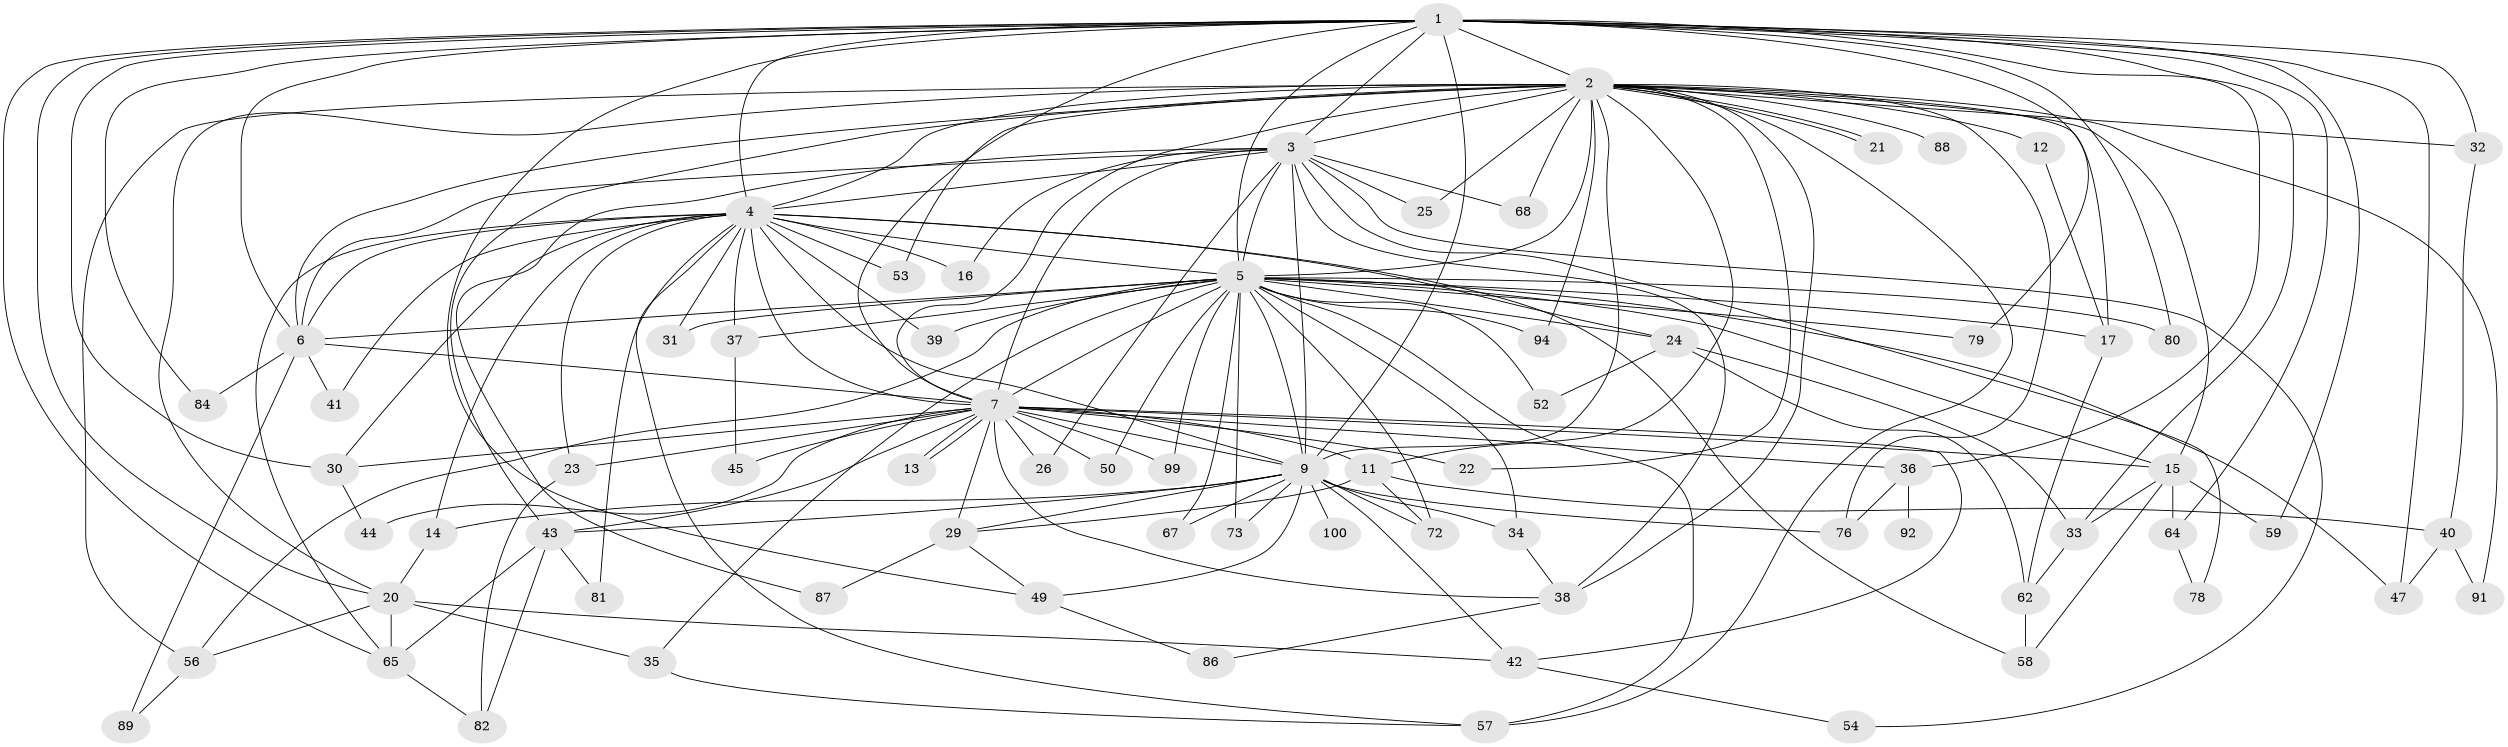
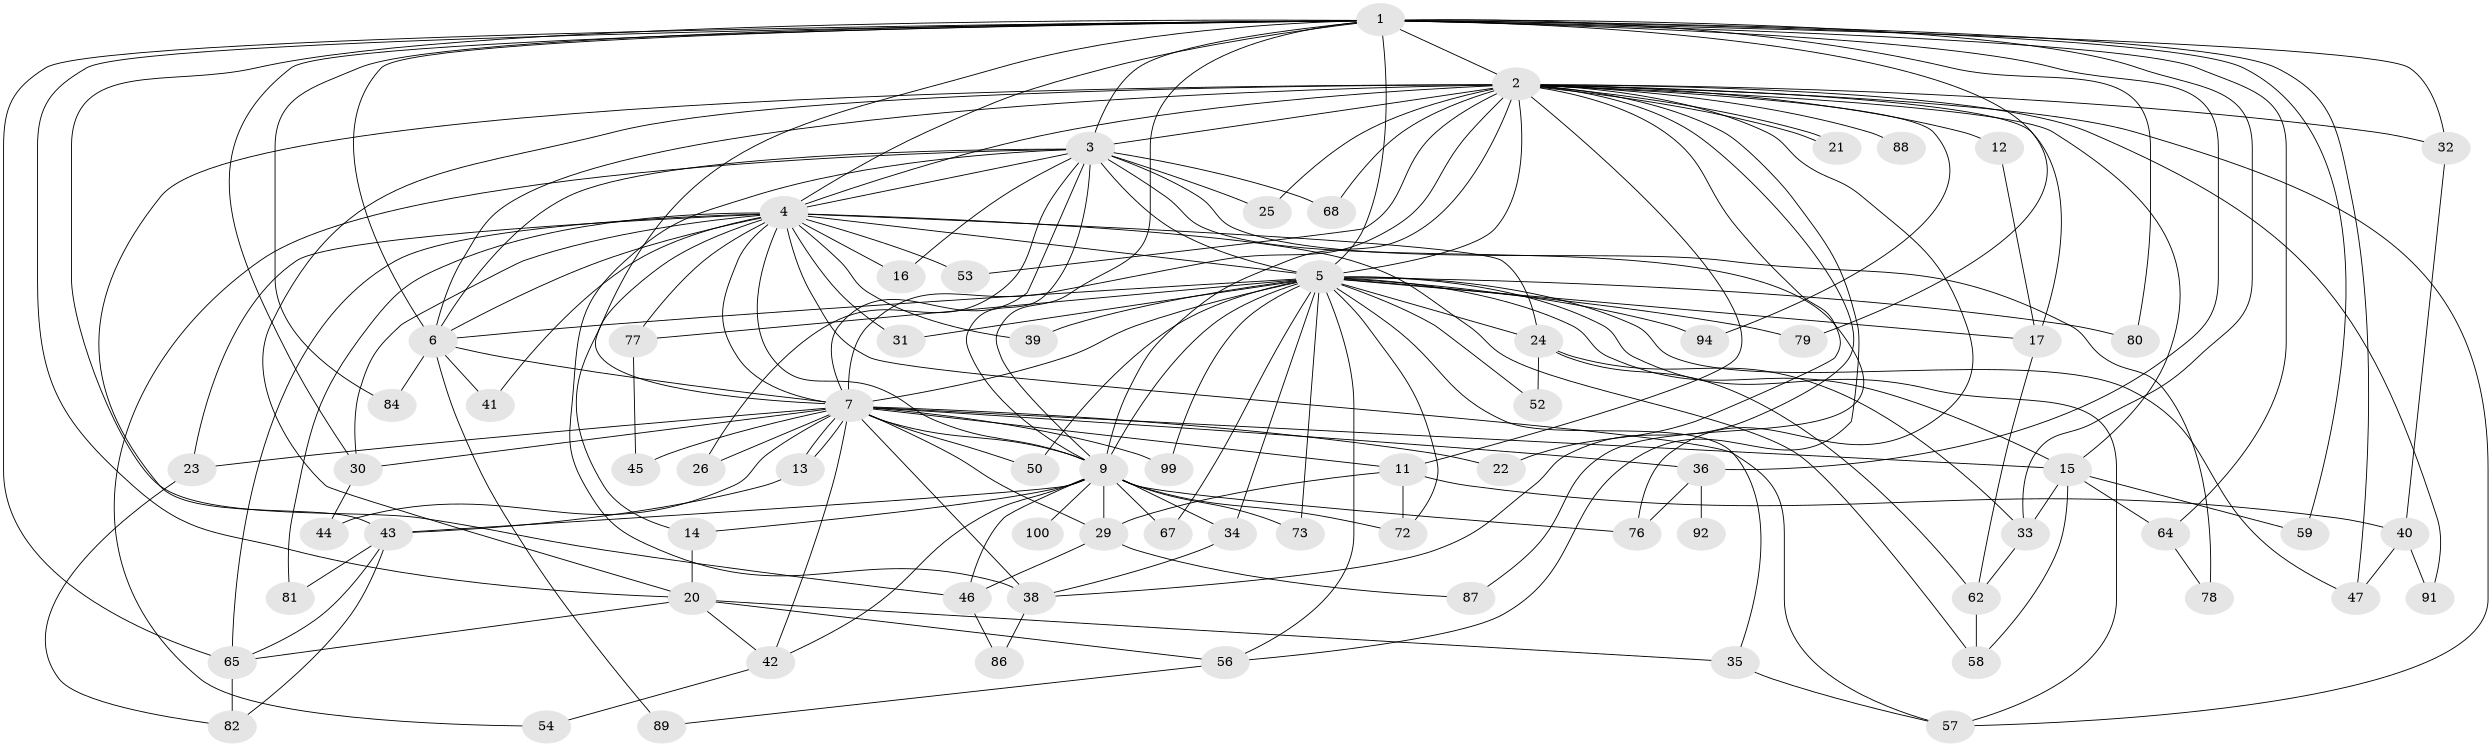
node "37": label "37" -> "77"
edge "7" -- "43": now "13" -- "43"
node "49": label "49" -> "46"
